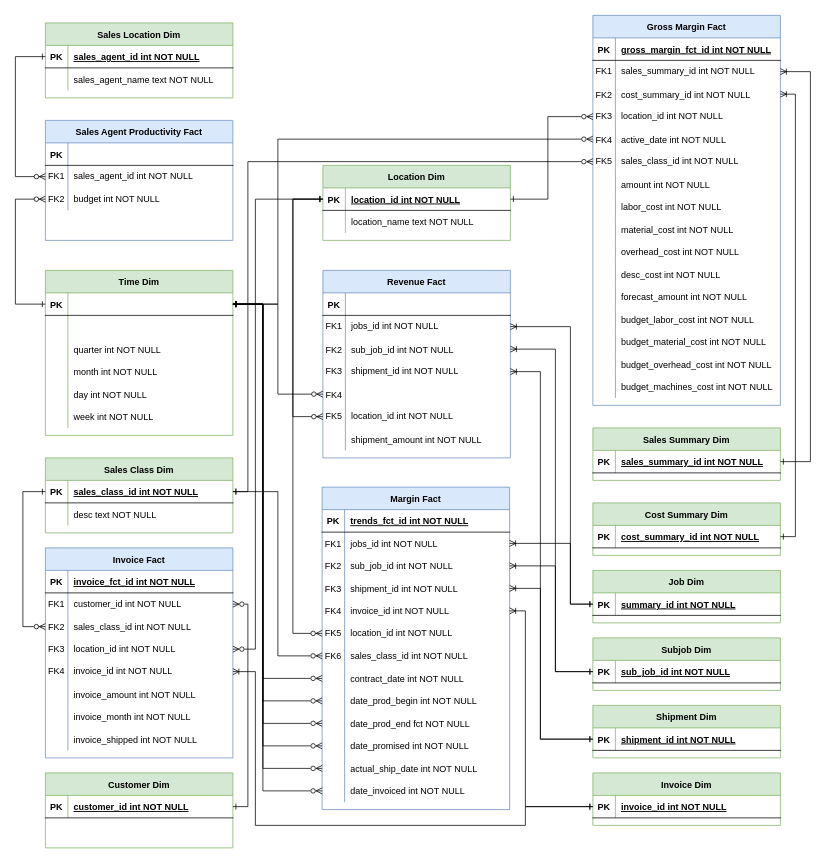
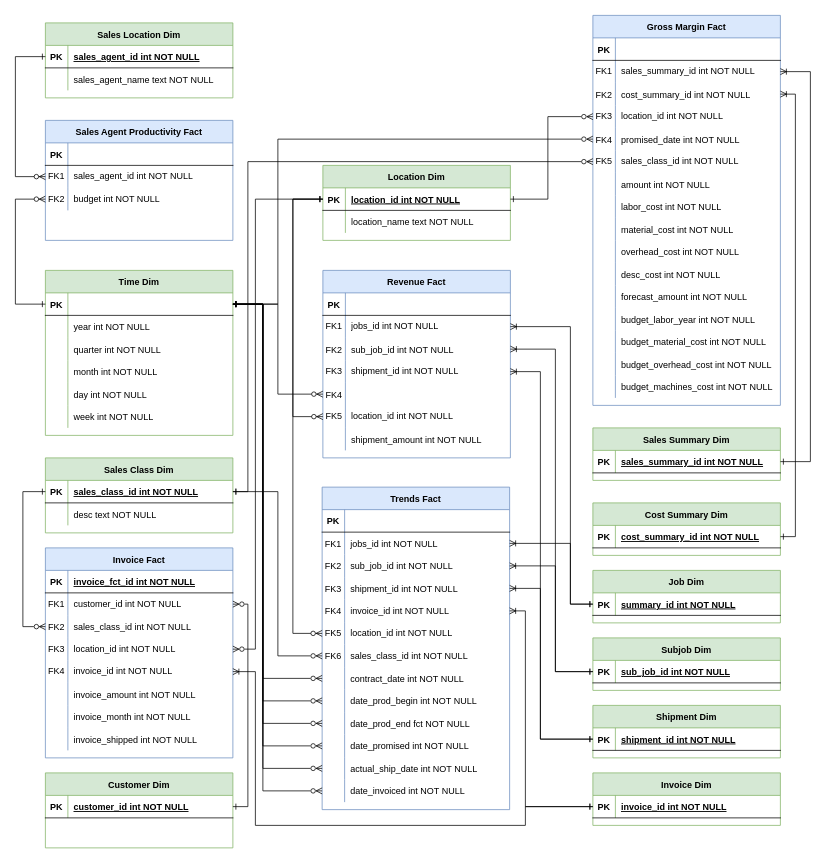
node "gross_margin_fct_id int NOT NULL": removed
node "active_date int NOT NULL": label "active_date int NOT NULL" -> "promised_date int NOT NULL"
node "budget_labor_cost int NOT NULL": label "budget_labor_cost int NOT NULL" -> "budget_labor_year int NOT NULL"
node "year int NOT NULL": added
node "Margin Fact": label "Margin Fact" -> "Trends Fact"
node "trends_fct_id int NOT NULL": removed
